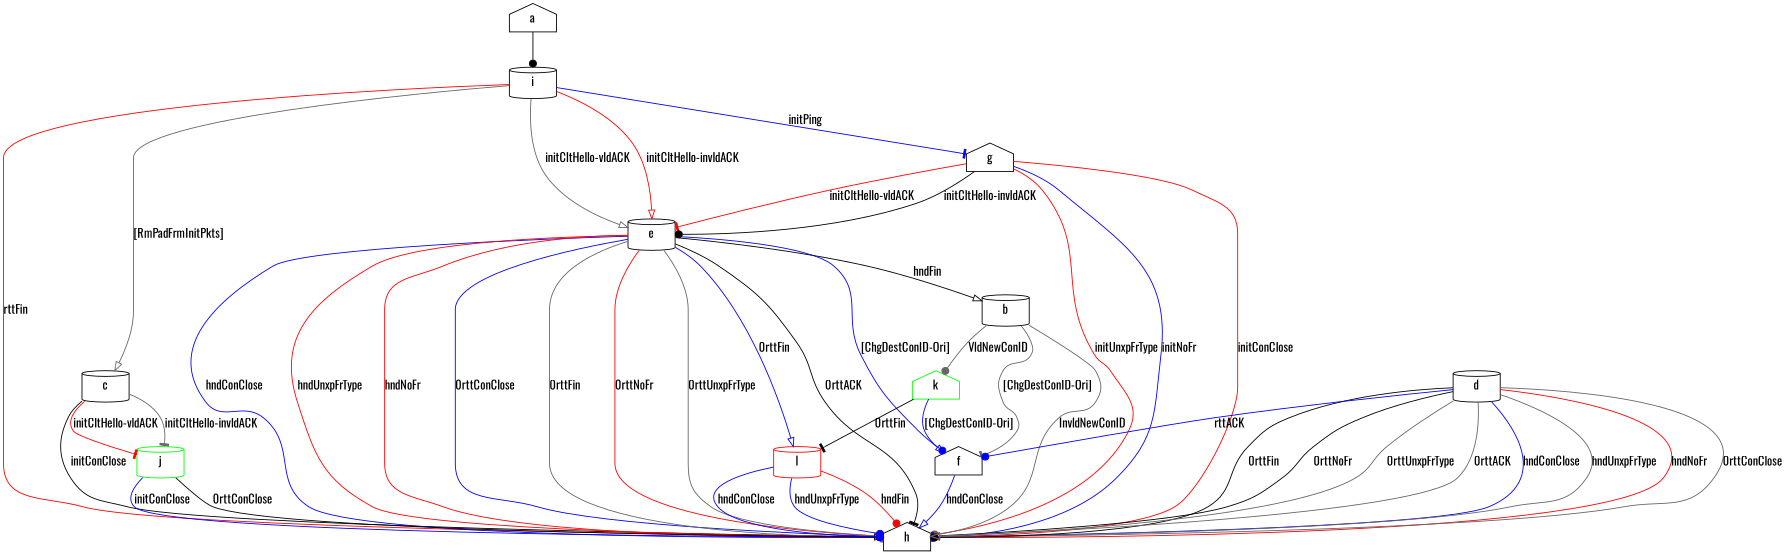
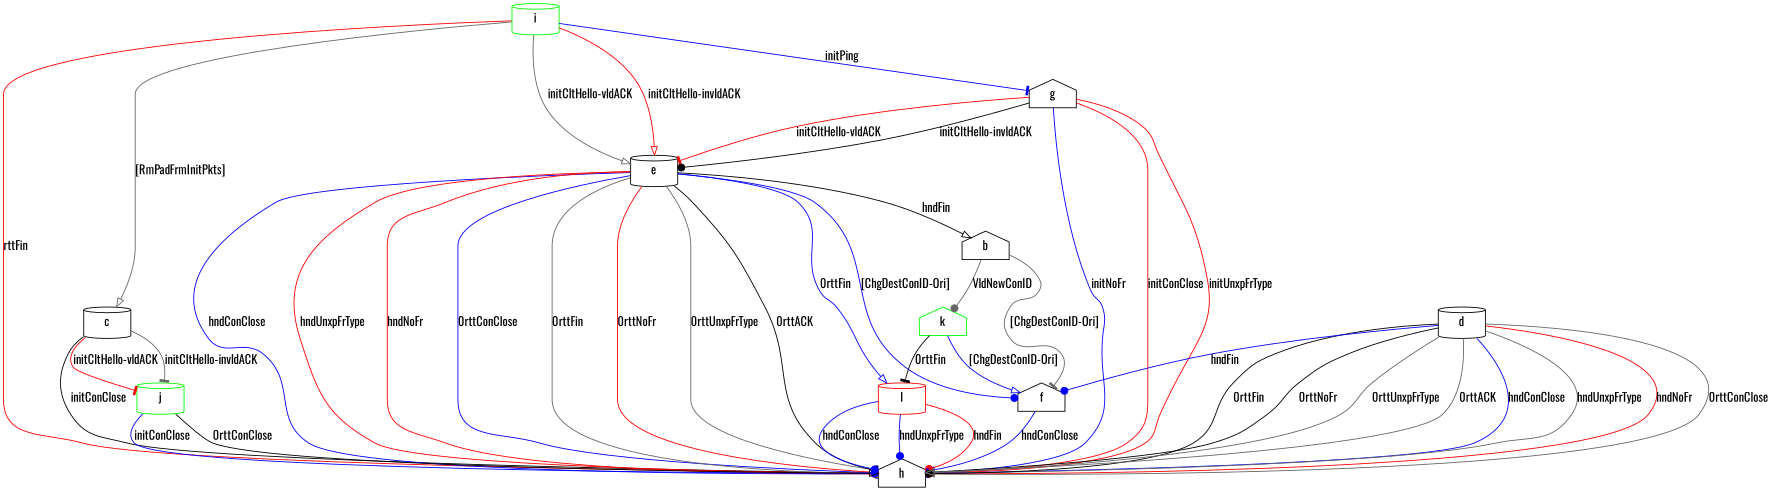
node "a": removed
node "i": color black -> green
node "b": shape cylinder -> house
edge "d" -> "f": label "rttACK " -> "hndFin "
edge "b" -> "h": removed, label "InvldNewConID"
